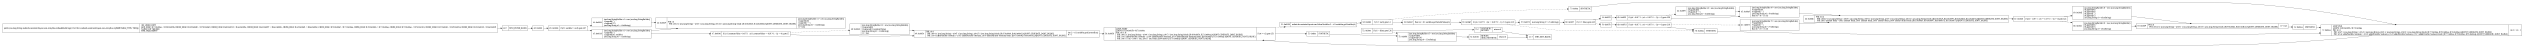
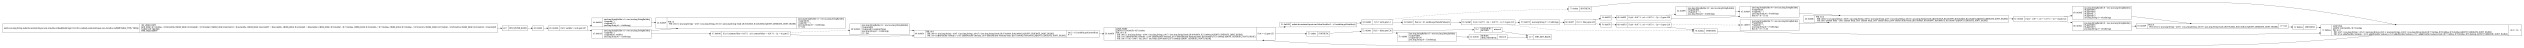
edge "75: 0x00ee" -> "73: 0x00f0": now "75: 0x00ee" -> "72: 0x00ee"
